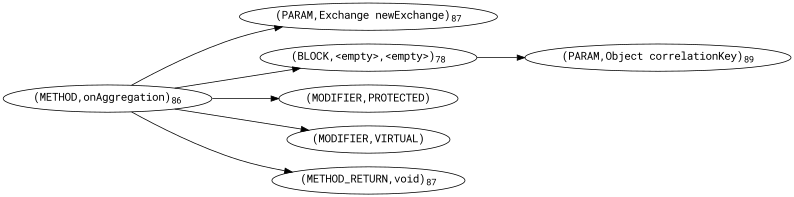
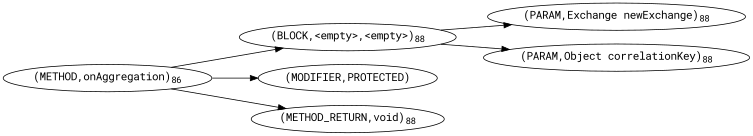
node "(PARAM,Exchange newExchange)": text "87" -> "88"
edge "(METHOD,onAggregation)" -> "(PARAM,Exchange newExchange)": now "(BLOCK,<empty>,<empty>)" -> "(PARAM,Exchange newExchange)"
node "(BLOCK,<empty>,<empty>)": text "78" -> "88"
node "(PARAM,Object correlationKey)": text "89" -> "88"
node "(MODIFIER,VIRTUAL)": removed
node "(METHOD_RETURN,void)": text "87" -> "88"
